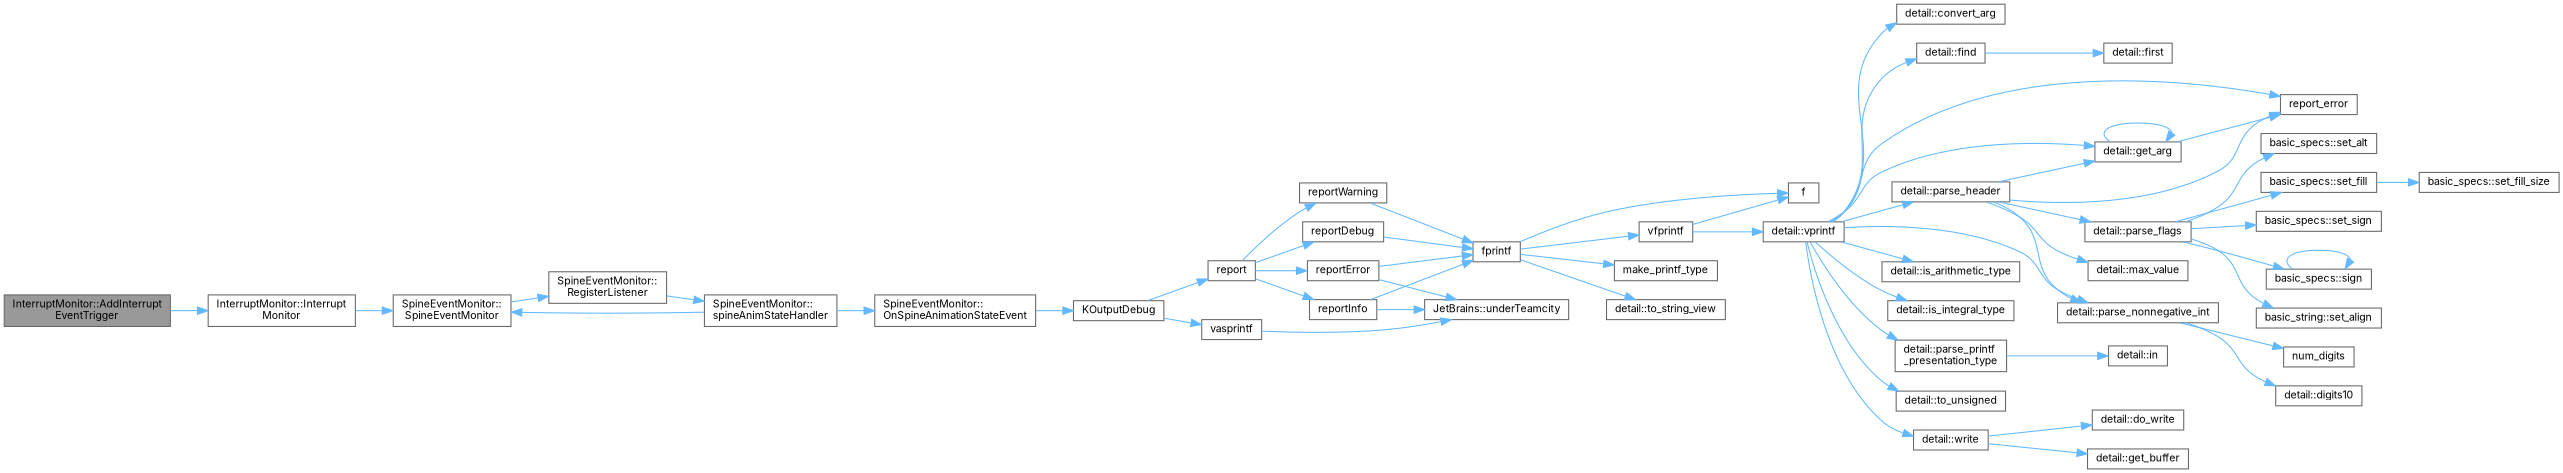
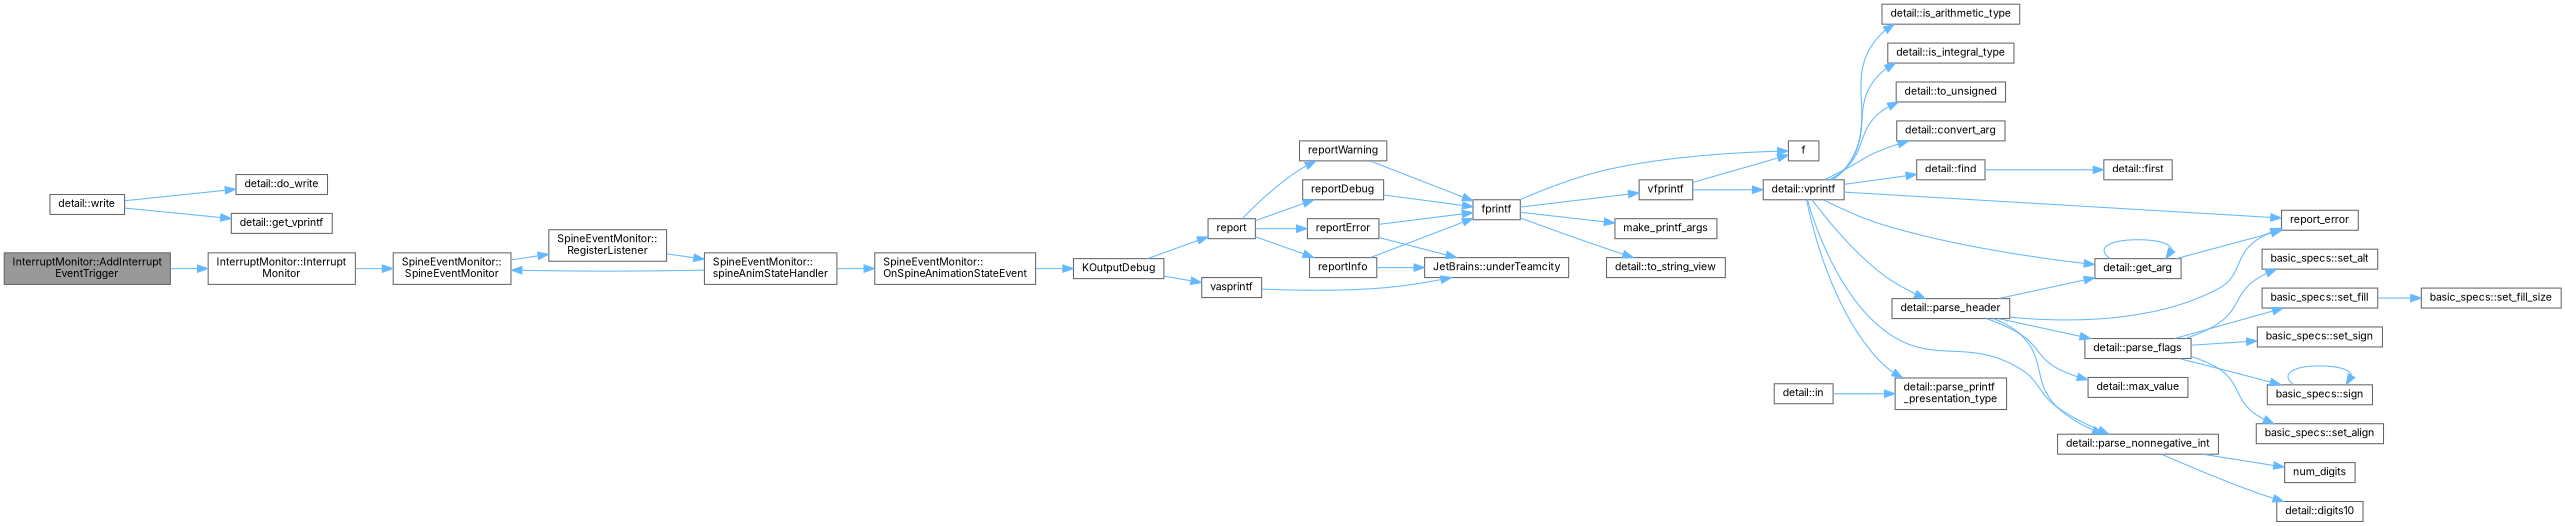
node "make_printf_type": label "make_printf_type" -> "make_printf_args"
node "basic_string::set_align": label "basic_string::set_align" -> "basic_specs::set_align"
edge "detail::vprintf" -> "detail::write": removed
edge "detail::parse_printf _presentation_type" -> "detail::in": reversed
node "detail::get_buffer": label "detail::get_buffer" -> "detail::get_vprintf"
